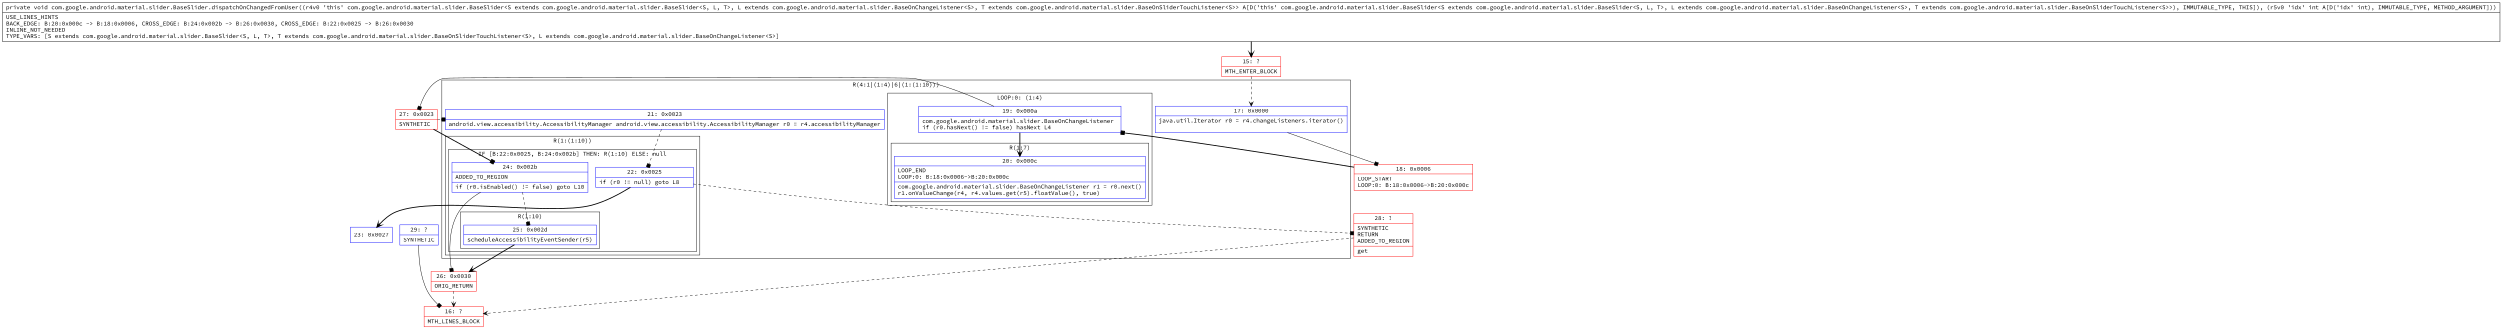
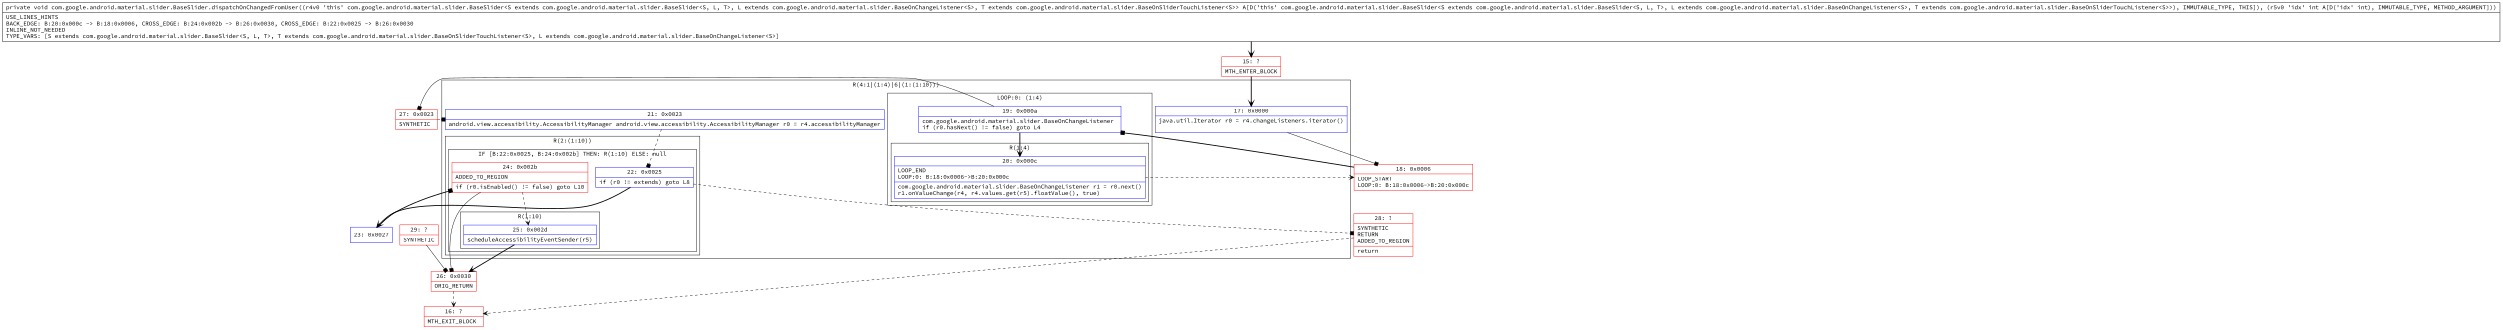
edge "15: ?" -> "17: 0x0000": style dashed -> bold
node "19: 0x000a": text "if (r0.hasNext() != false) hasNext L4" -> "if (r0.hasNext() != false) goto L4"
cluster "R(1:(1:10))": label "R(1:(1:10))" -> "R(2:(1:10))"
edge "27: 0x0023" -> "24: 0x002b": now "23: 0x0027" -> "24: 0x002b"
cluster "R(1:7)": label "R(1:7)" -> "R(1:4)"
node "24: 0x002b": color blue -> red
edge "20: 0x000c" -> "18: 0x0006": added
node "22: 0x0025": text "if (r0 != null) goto L8" -> "if (r0 != extends) goto L8"
edge "24: 0x002b" -> "25: 0x002d": arrowhead box -> vee
node "29: ?": color blue -> red
node "28: ?": text "get" -> "return"
edge "29: ?" -> "16: ?": now "29: ?" -> "26: 0x0030"
node "16: ?": text "MTH_LINES_BLOCK" -> "MTH_EXIT_BLOCK"
